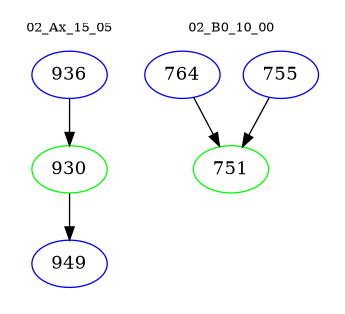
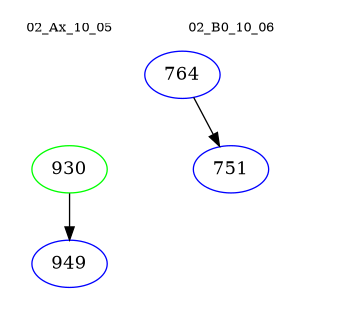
cluster "02_Ax_15_05": label "02_Ax_15_05" -> "02_Ax_10_05"
cluster "02_B0_10_00": label "02_B0_10_00" -> "02_B0_10_06"
node "936": removed
node "755": removed
node "751": color green -> blue
